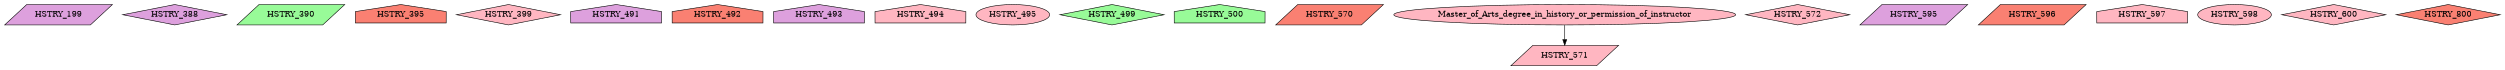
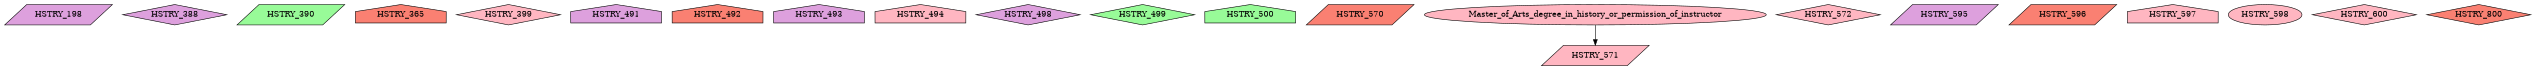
node "HSTRY_199": label "HSTRY_199" -> "HSTRY_198"
node "HSTRY_395": label "HSTRY_395" -> "HSTRY_365"
node "HSTRY_495": removed
node "HSTRY_498": added
